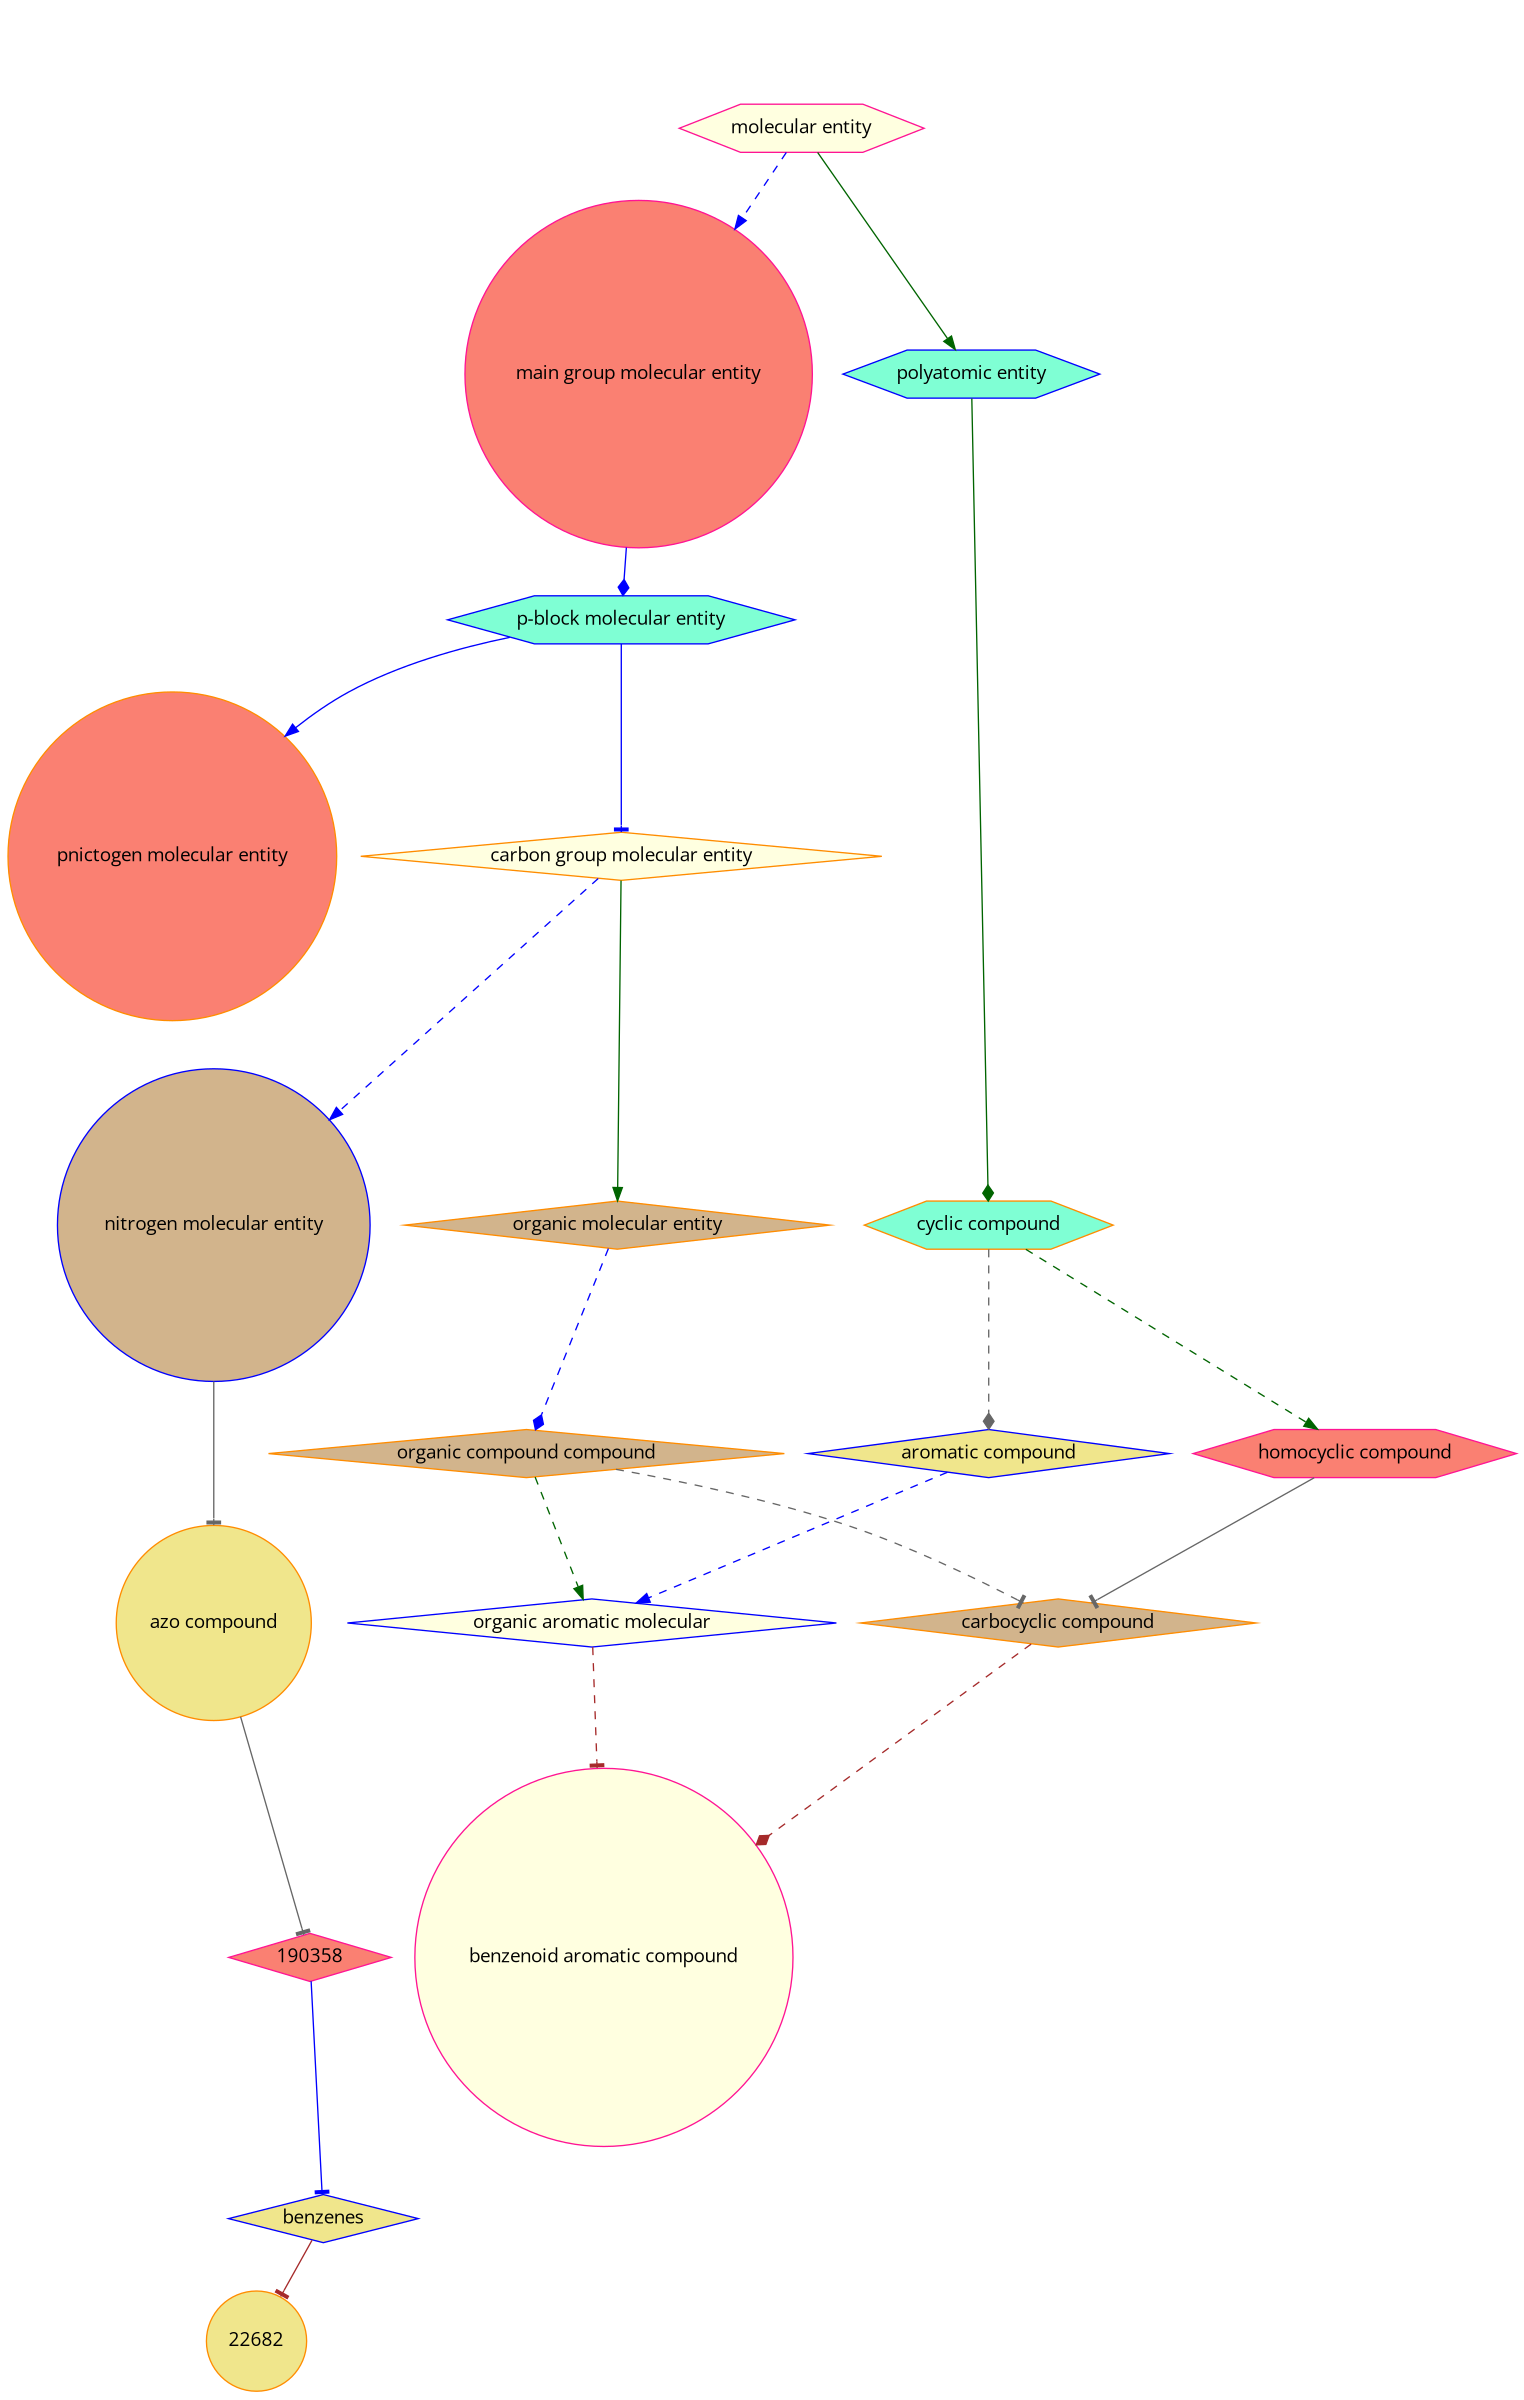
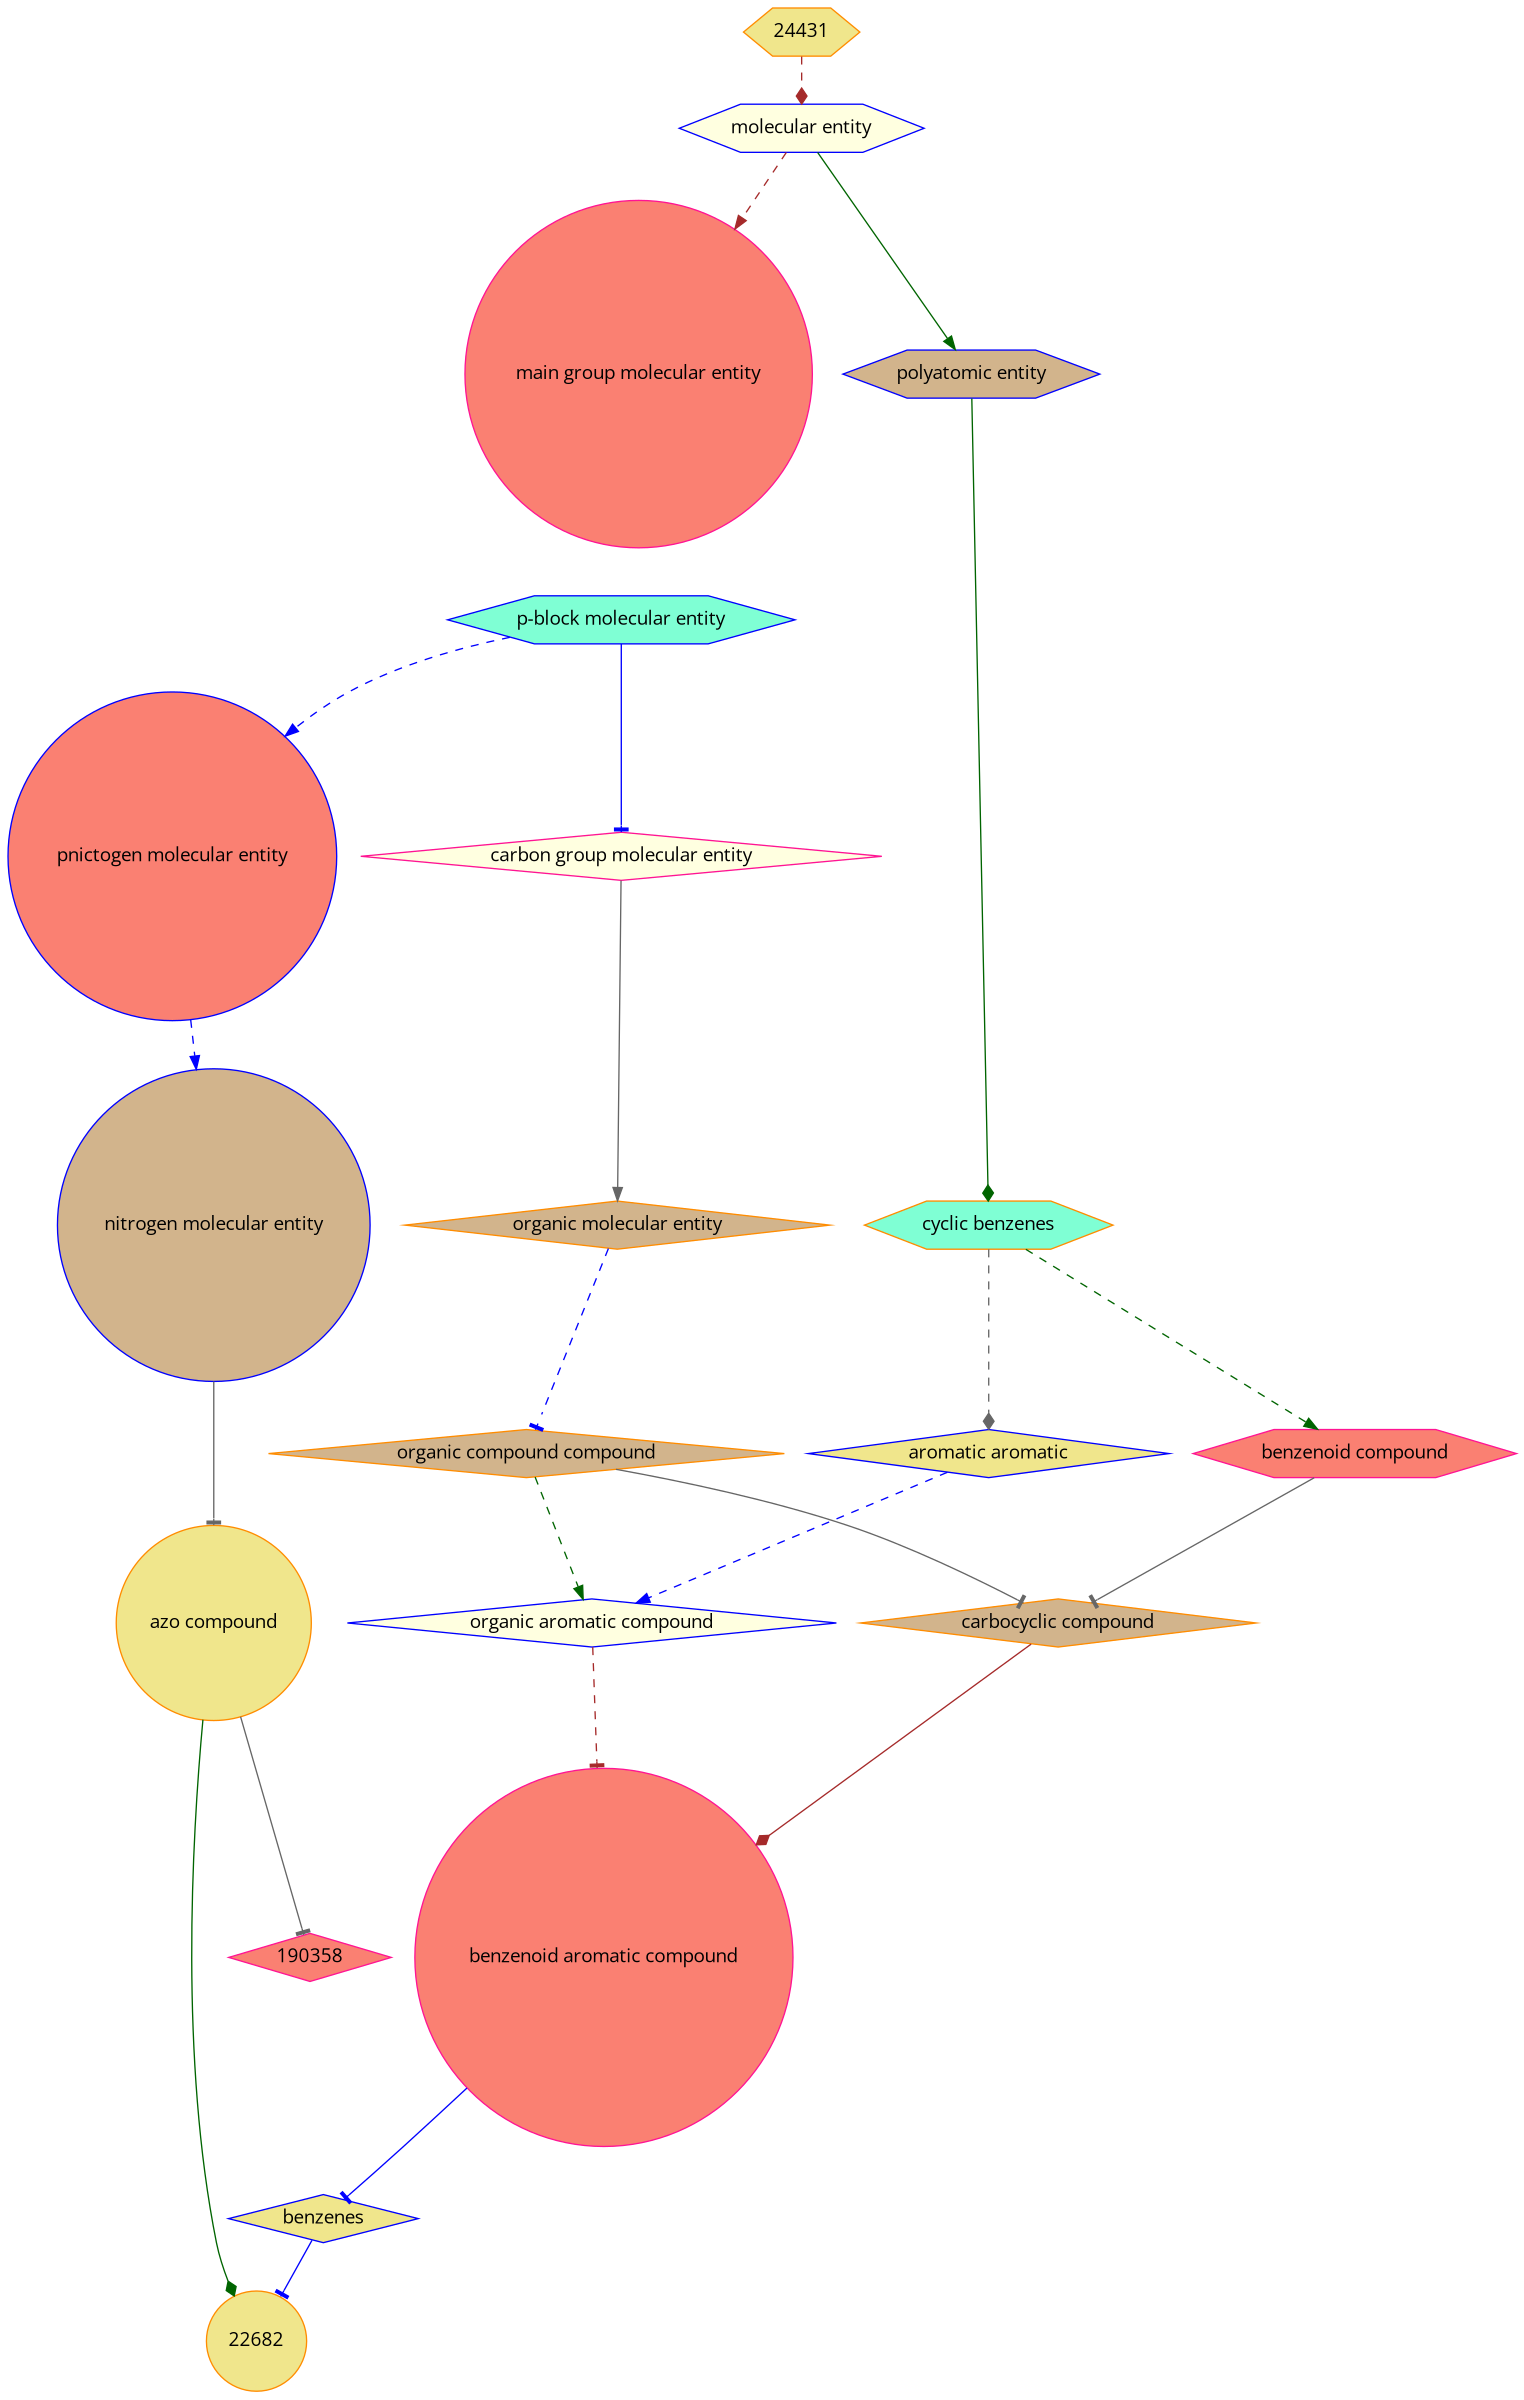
node "24431": added
node "molecular entity": color deeppink -> blue
edge "molecular entity" -> "main group molecular entity": color blue -> brown
node "polyatomic entity": fillcolor aquamarine -> tan
edge "main group molecular entity" -> "p-block molecular entity": removed
edge "p-block molecular entity" -> "pnictogen molecular entity": style solid -> dashed
node "pnictogen molecular entity": color darkorange -> blue
node "carbon group molecular entity": color darkorange -> deeppink
edge "carbon group molecular entity" -> "nitrogen molecular entity": now "pnictogen molecular entity" -> "nitrogen molecular entity"
edge "carbon group molecular entity" -> "organic molecular entity": color darkgreen -> gray40
node "cyclic compound": label "cyclic compound" -> "cyclic benzenes"
edge "organic molecular entity" -> "organic compound compound": arrowhead diamond -> tee
node "aromatic compound": label "aromatic compound" -> "aromatic aromatic"
node "homocyclic compound": label "homocyclic compound" -> "benzenoid compound"
edge "organic compound compound" -> "carbocyclic compound": style dashed -> solid
node "organic aromatic molecular": label "organic aromatic molecular" -> "organic aromatic compound"
edge "carbocyclic compound" -> "benzenoid aromatic compound": style dashed -> solid
node "benzenoid aromatic compound": fillcolor lightyellow -> salmon
edge "azo compound" -> "22682": added
edge "190358" -> "benzenes": now "benzenoid aromatic compound" -> "benzenes"
edge "benzenes" -> "22682": color brown -> blue
